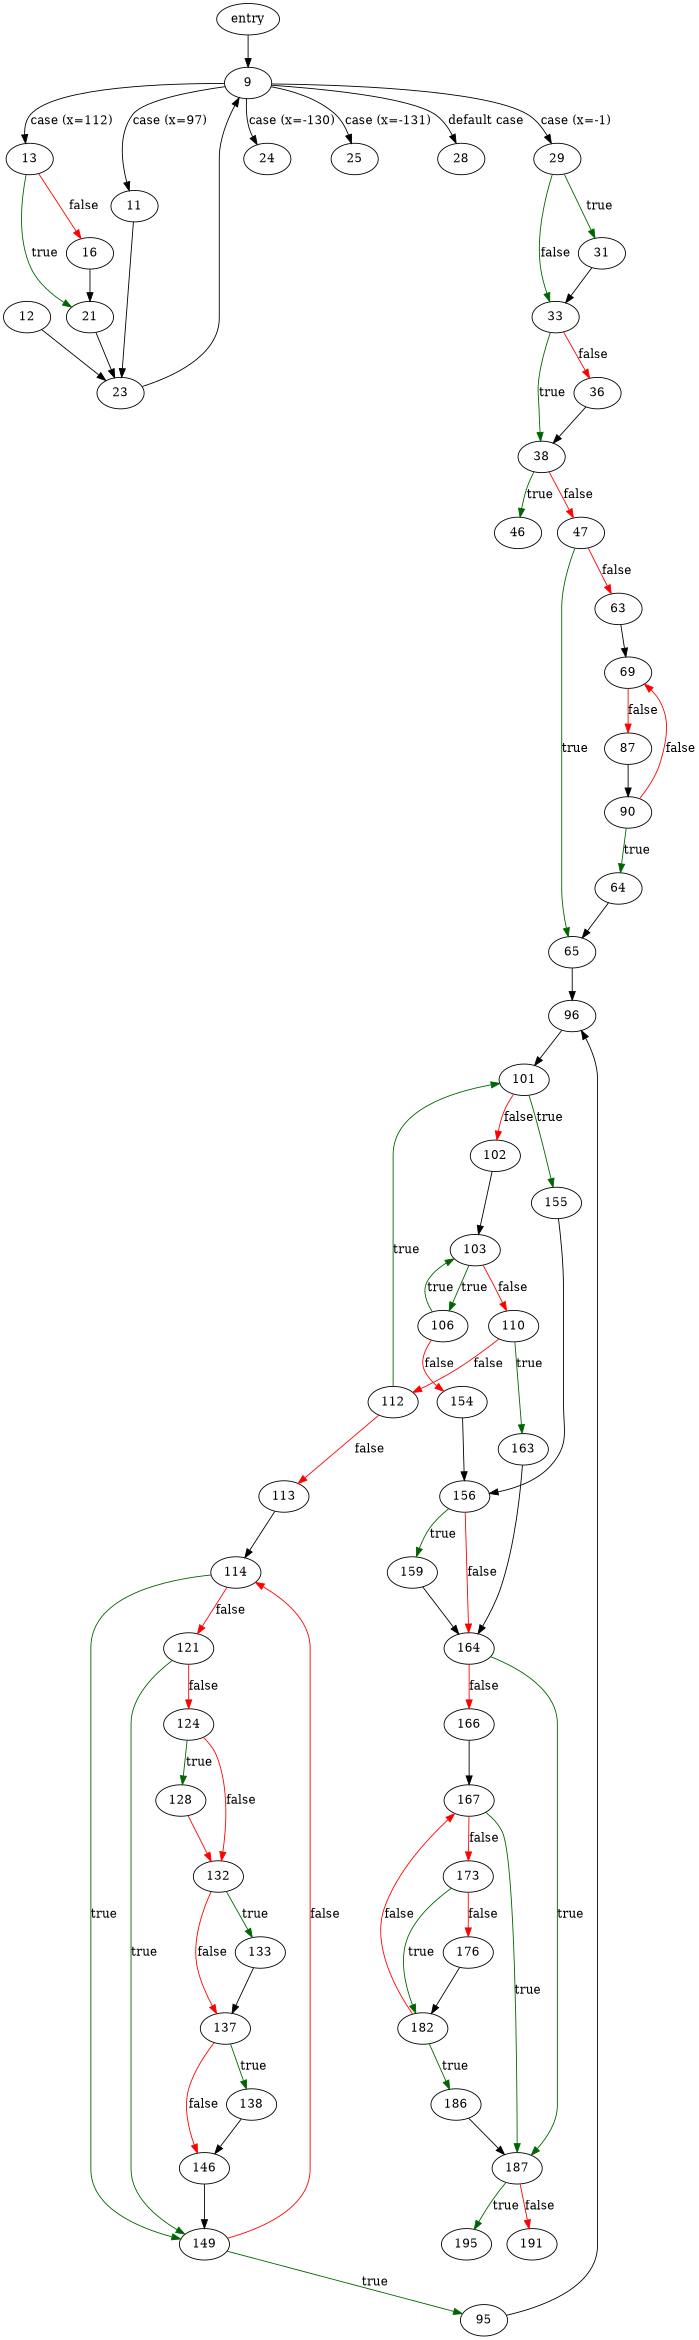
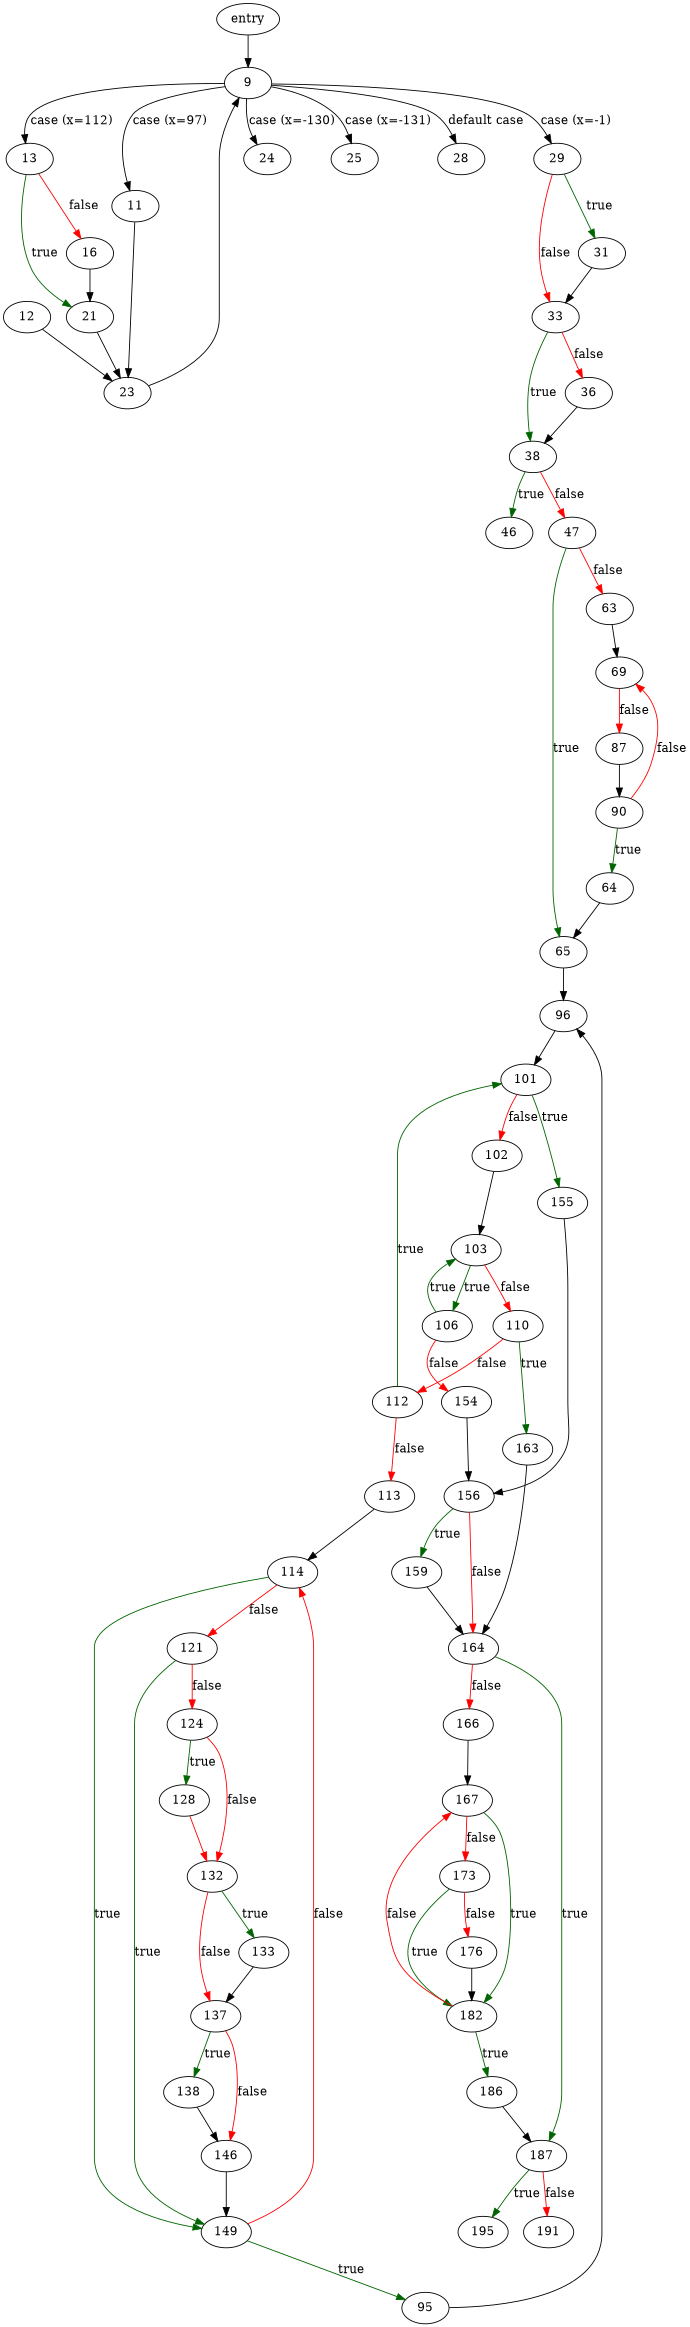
edge "29" -> "33": color darkgreen -> red
edge "167" -> "187": now "167" -> "182"
